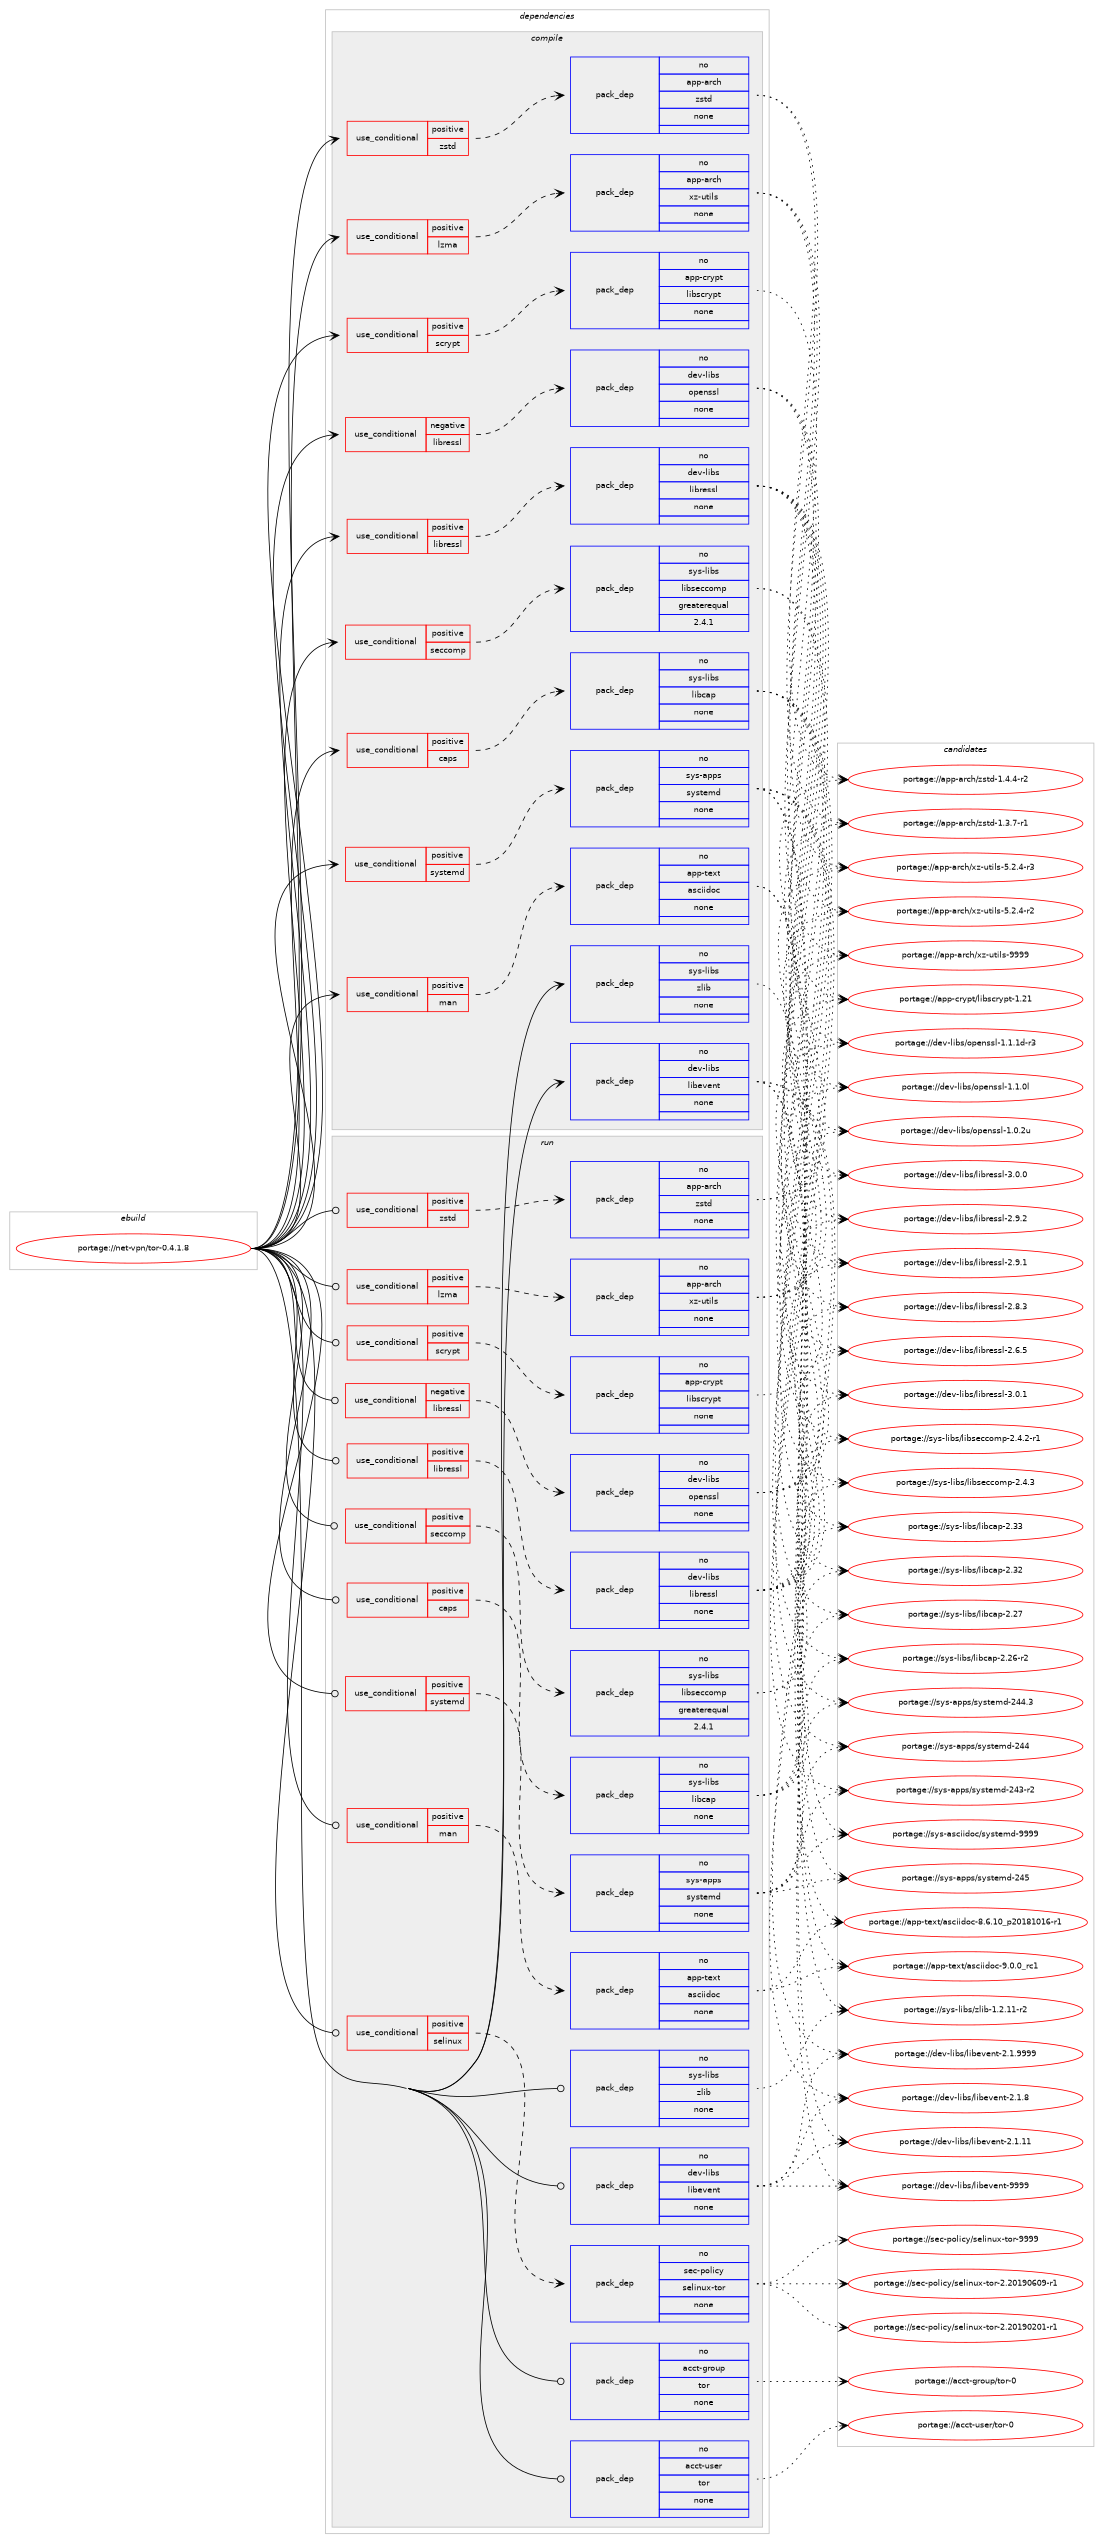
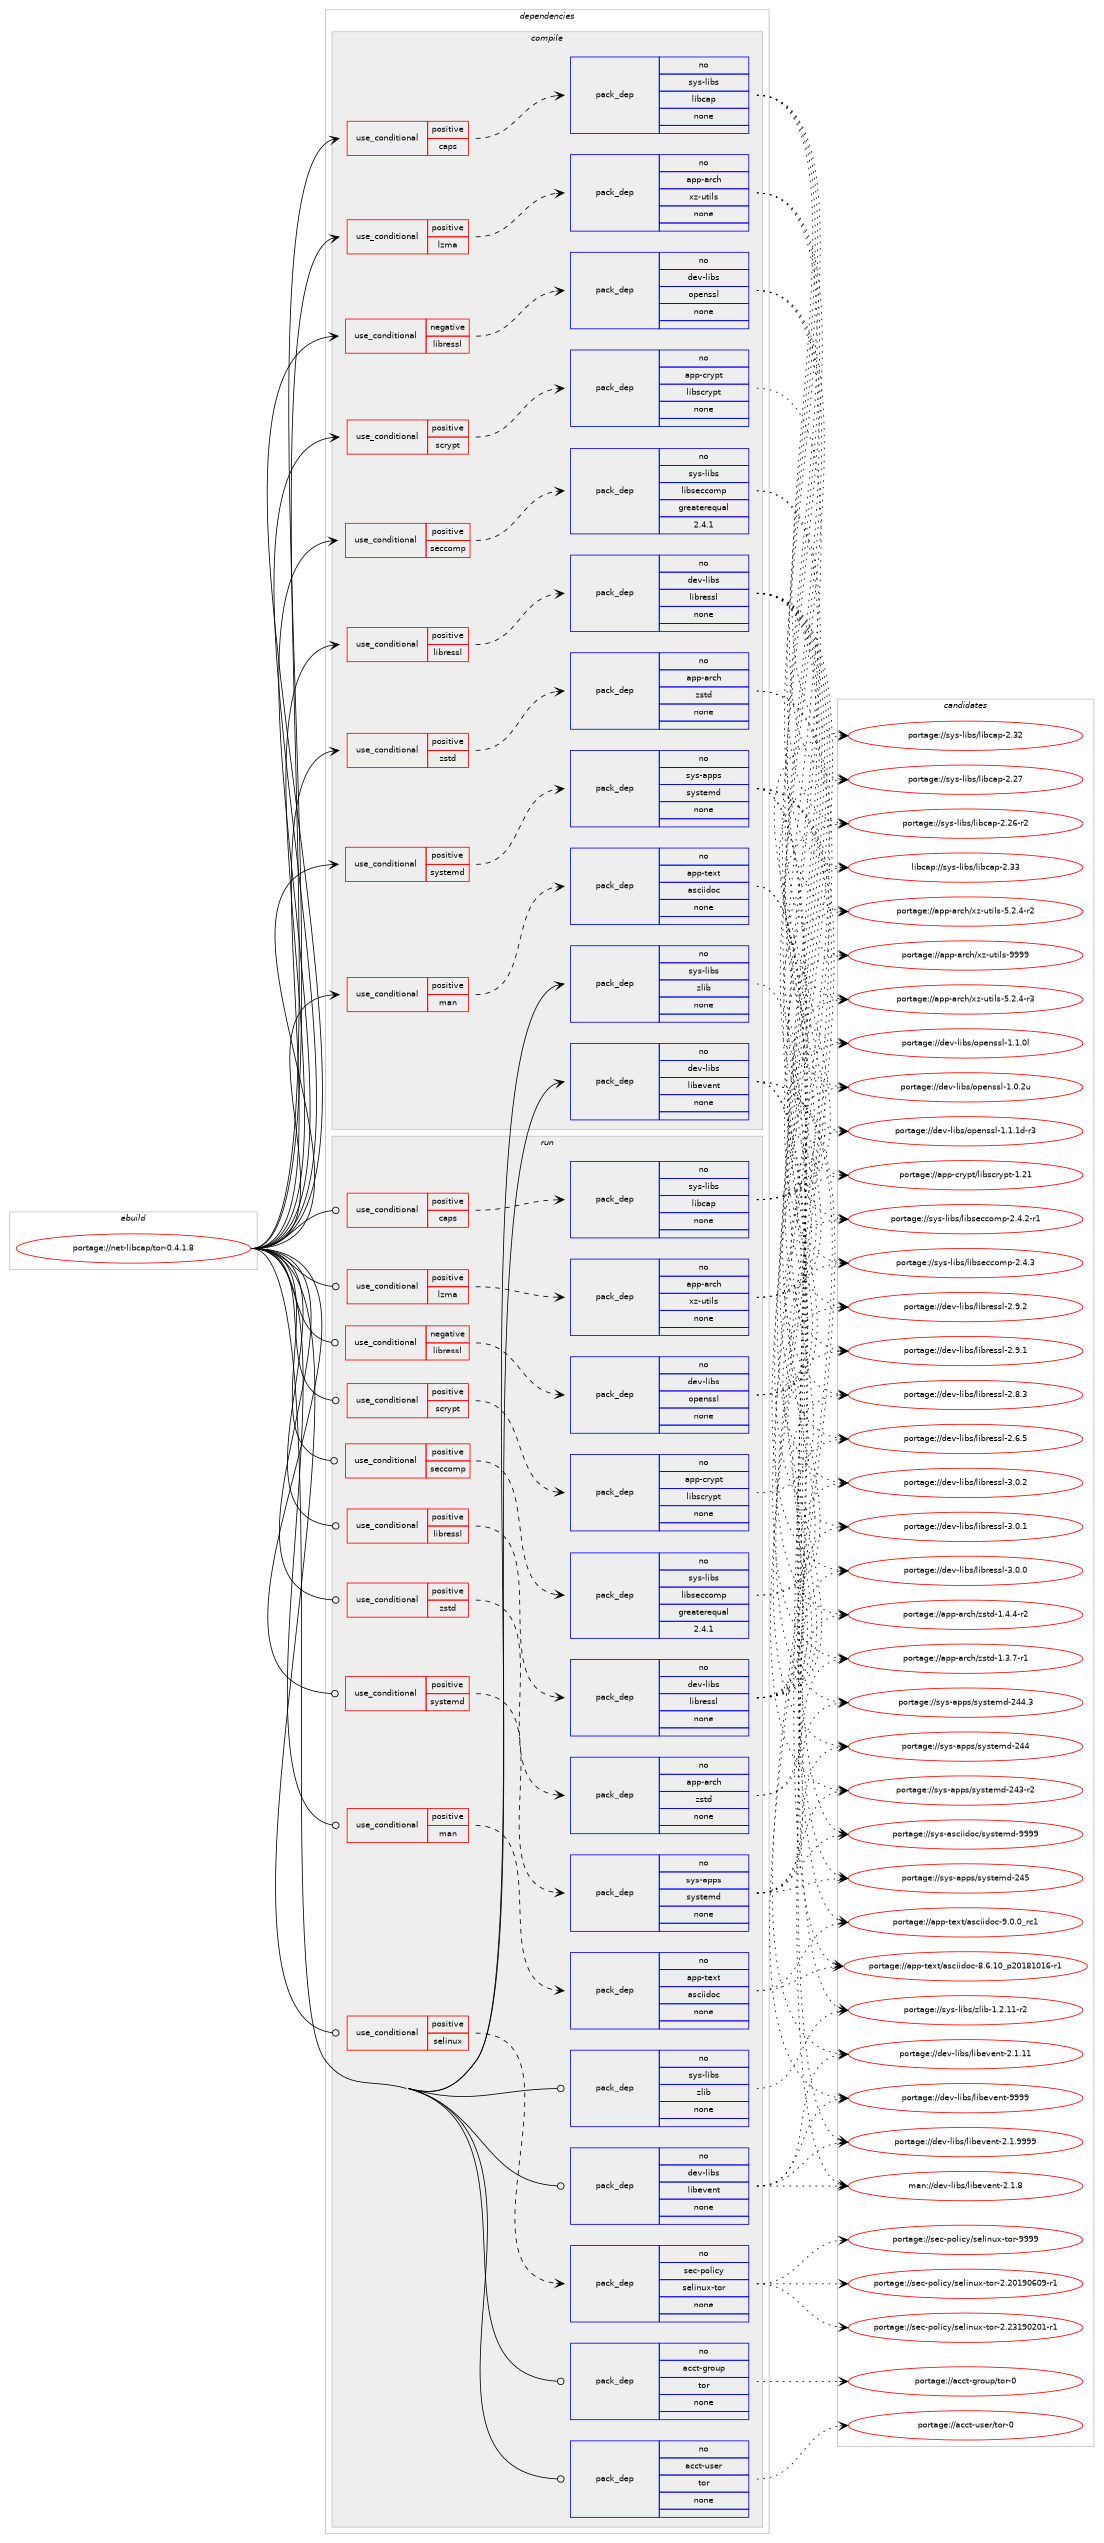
node "portage://net-vpn/tor-0.4.1.8": label "portage://net-vpn/tor-0.4.1.8" -> "portage://net-libcap/tor-0.4.1.8"
node "portage://dev-libs/libressl-3.0.2": added
node "portage://sys-libs/libcap-2.33": label "portage://sys-libs/libcap-2.33" -> "libcap://sys-libs/libcap-2.33"
node "portage://dev-libs/libevent-2.1.8": label "portage://dev-libs/libevent-2.1.8" -> "man://dev-libs/libevent-2.1.8"
node "portage://sec-policy/selinux-tor-2.20190201-r1": label "portage://sec-policy/selinux-tor-2.20190201-r1" -> "portage://sec-policy/selinux-tor-2.23190201-r1"
